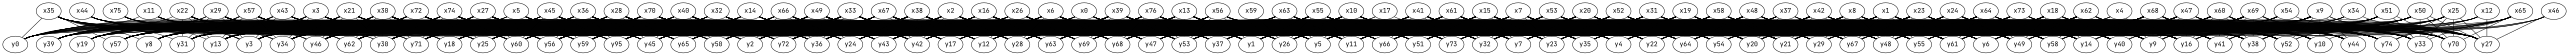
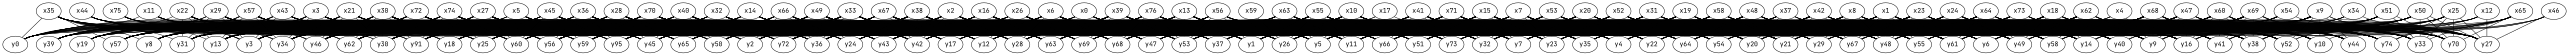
node "x61": label "x61" -> "x71"
node "y71": label "y71" -> "y91"
